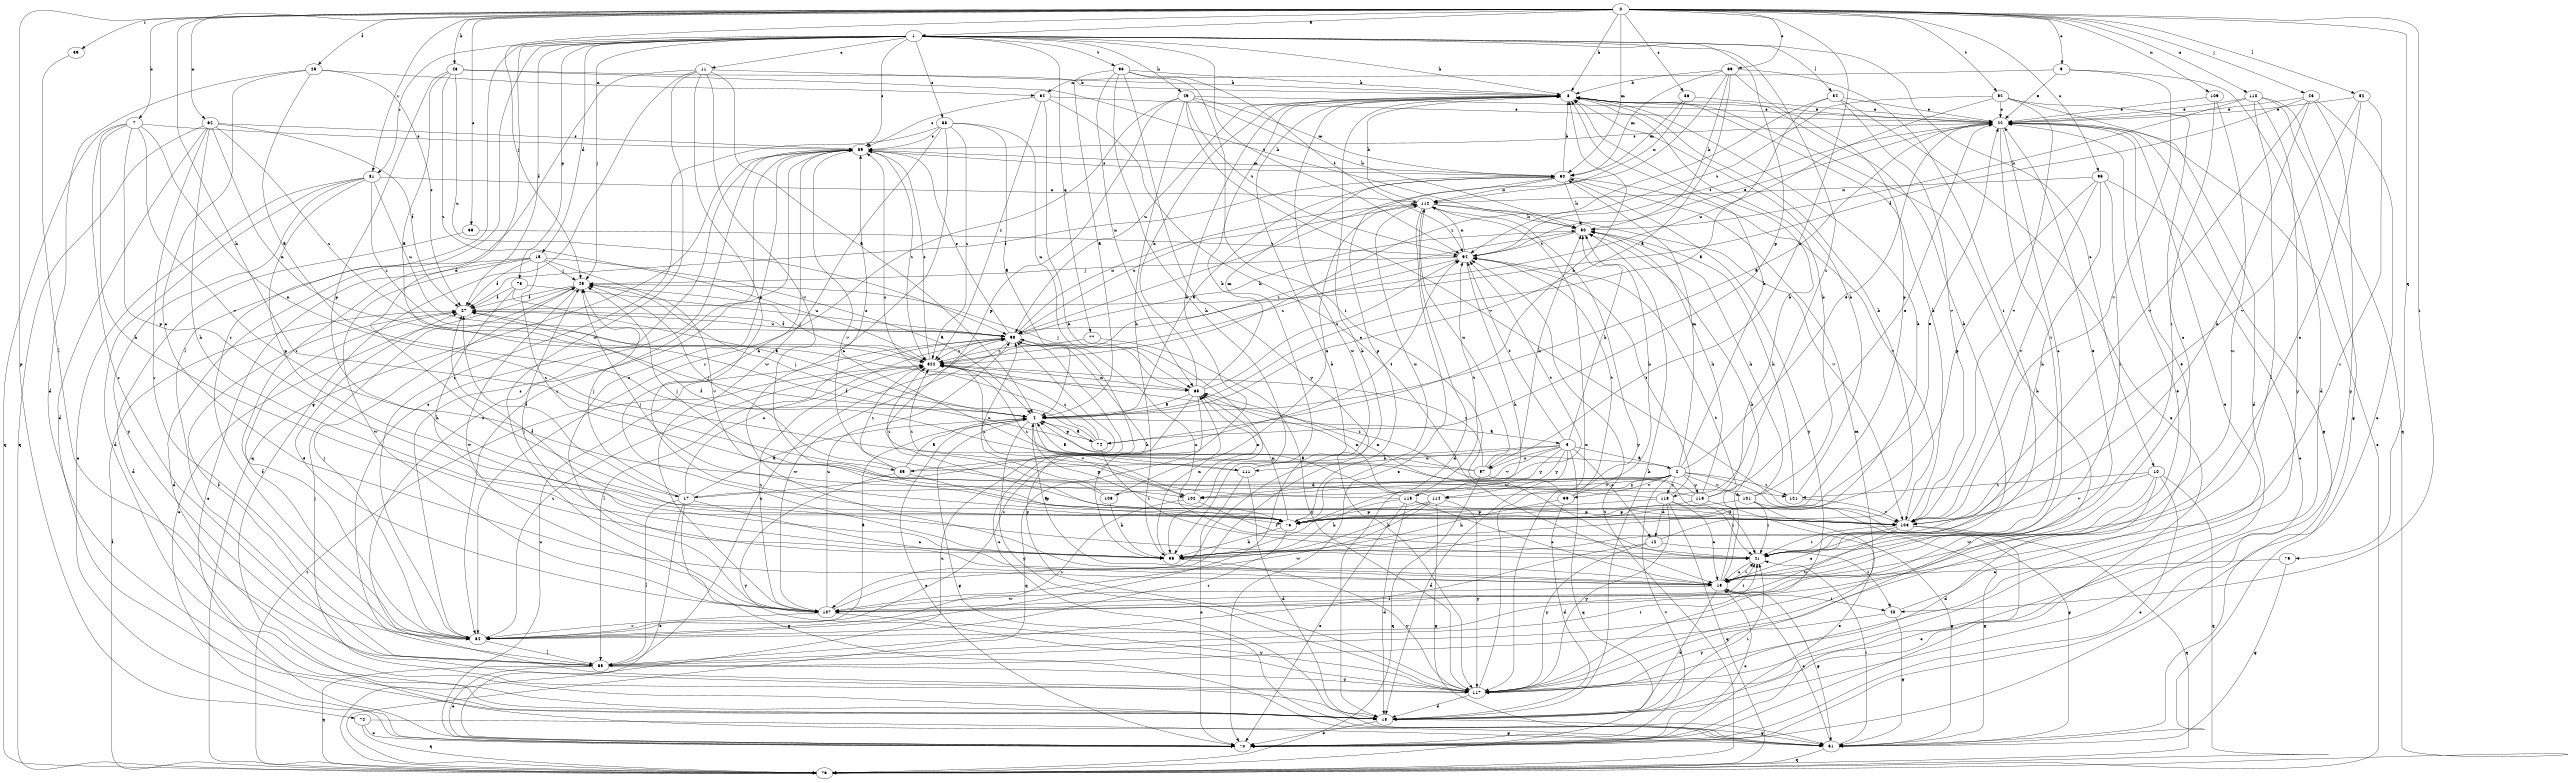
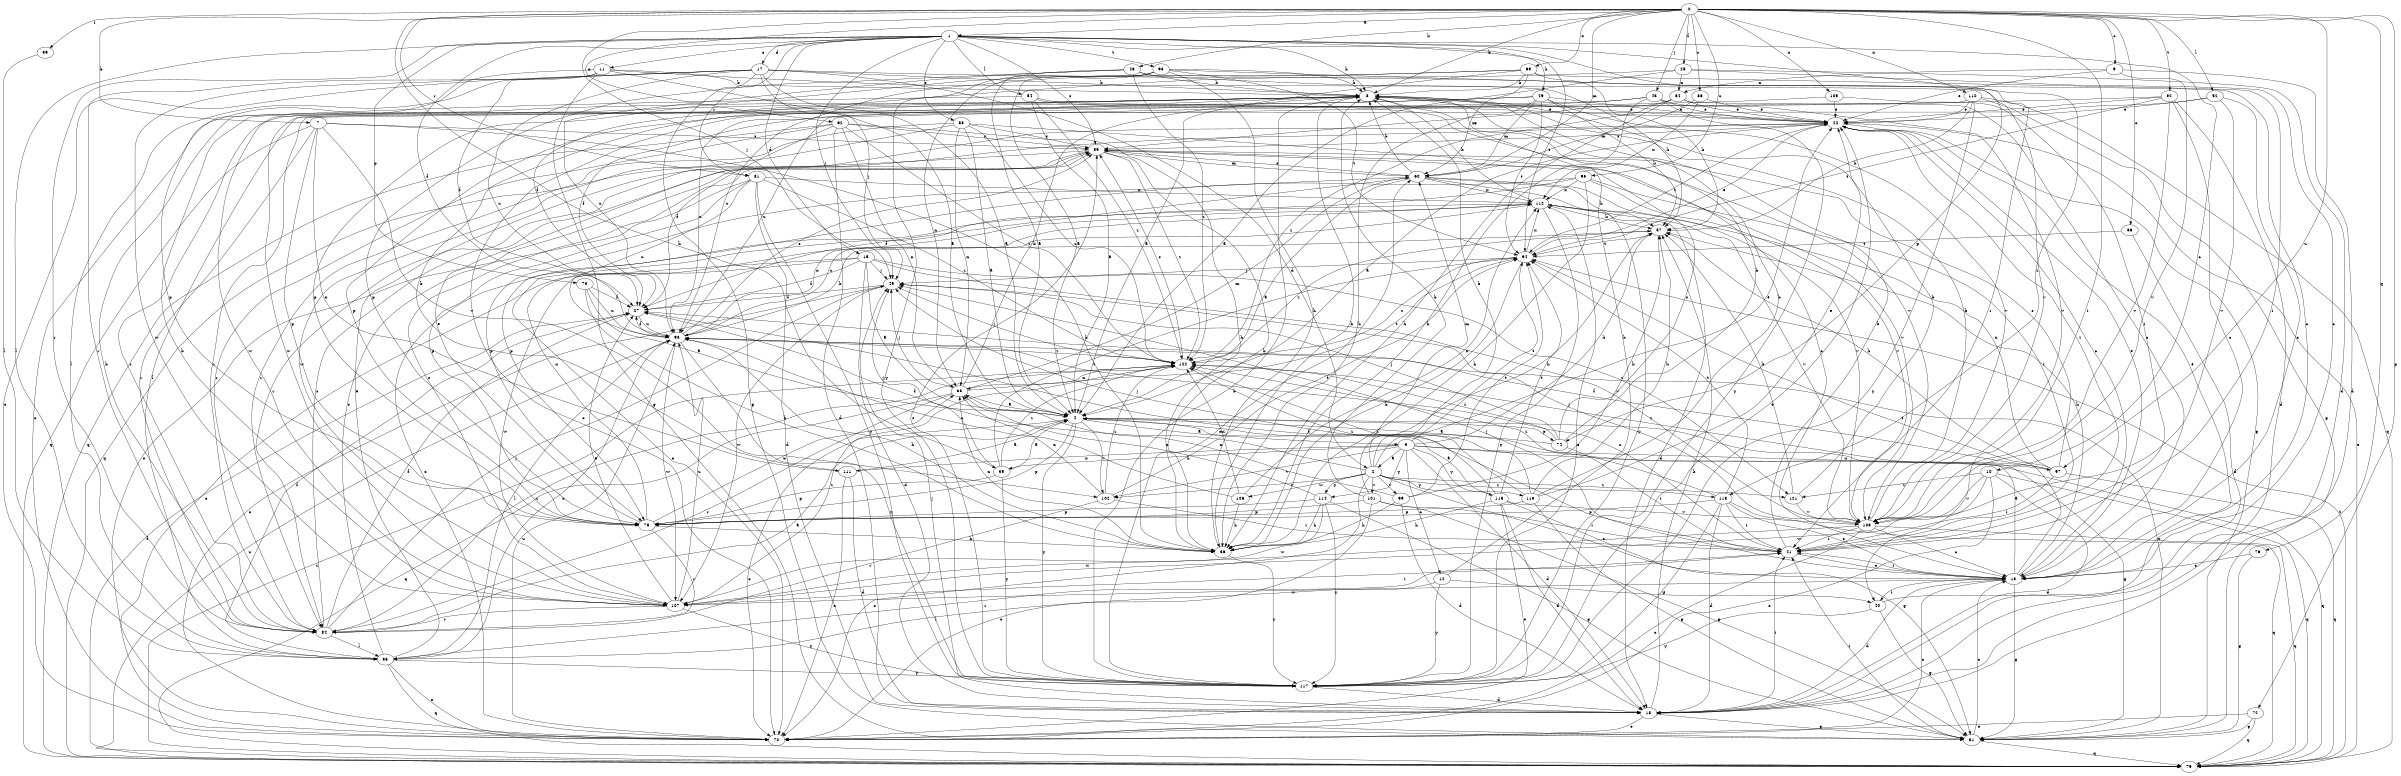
edge "25" -> "27": label "s" -> "f"
node "50": label "50" -> "57"
node "77": removed
node "822": label "822" -> "122"
edge "2" -> "17": reversed
edge "118" -> "12": now "118" -> "18"
edge "2" -> "70": label "v" -> "o"
